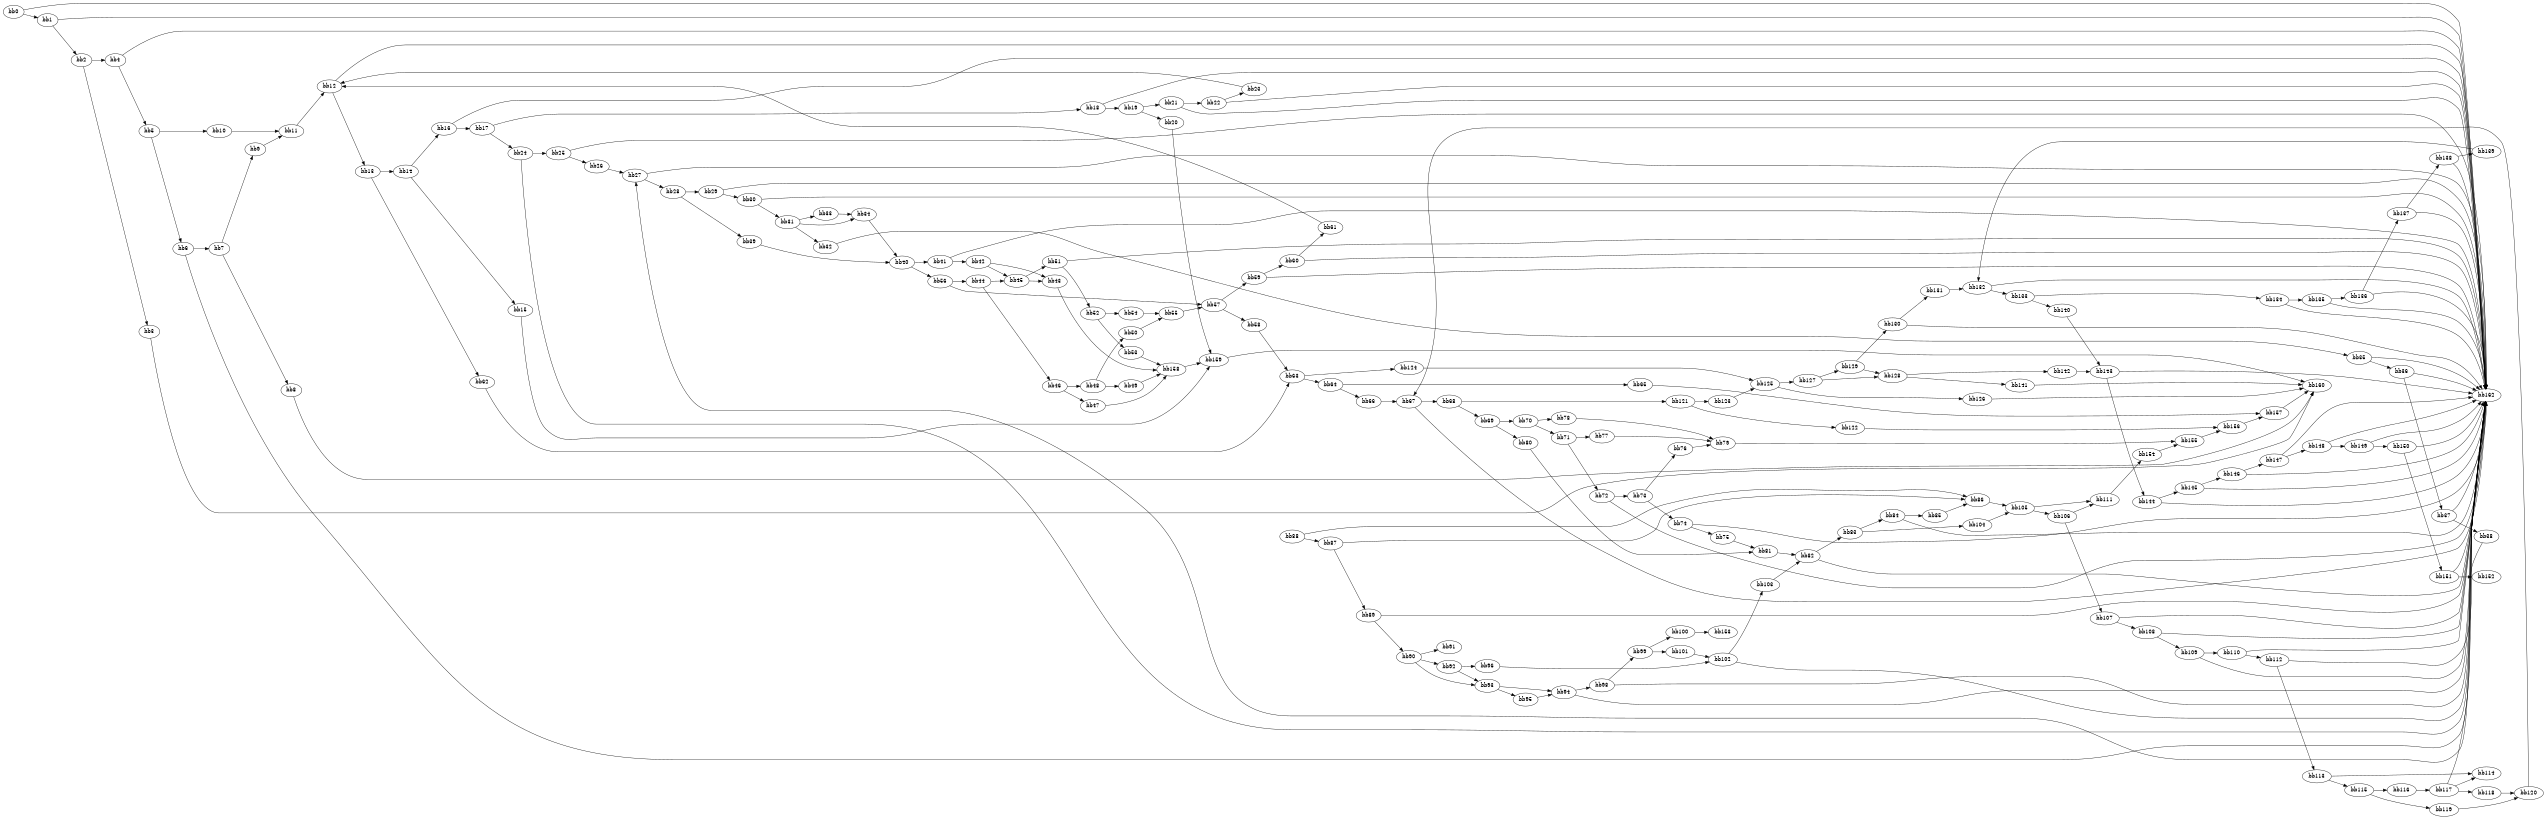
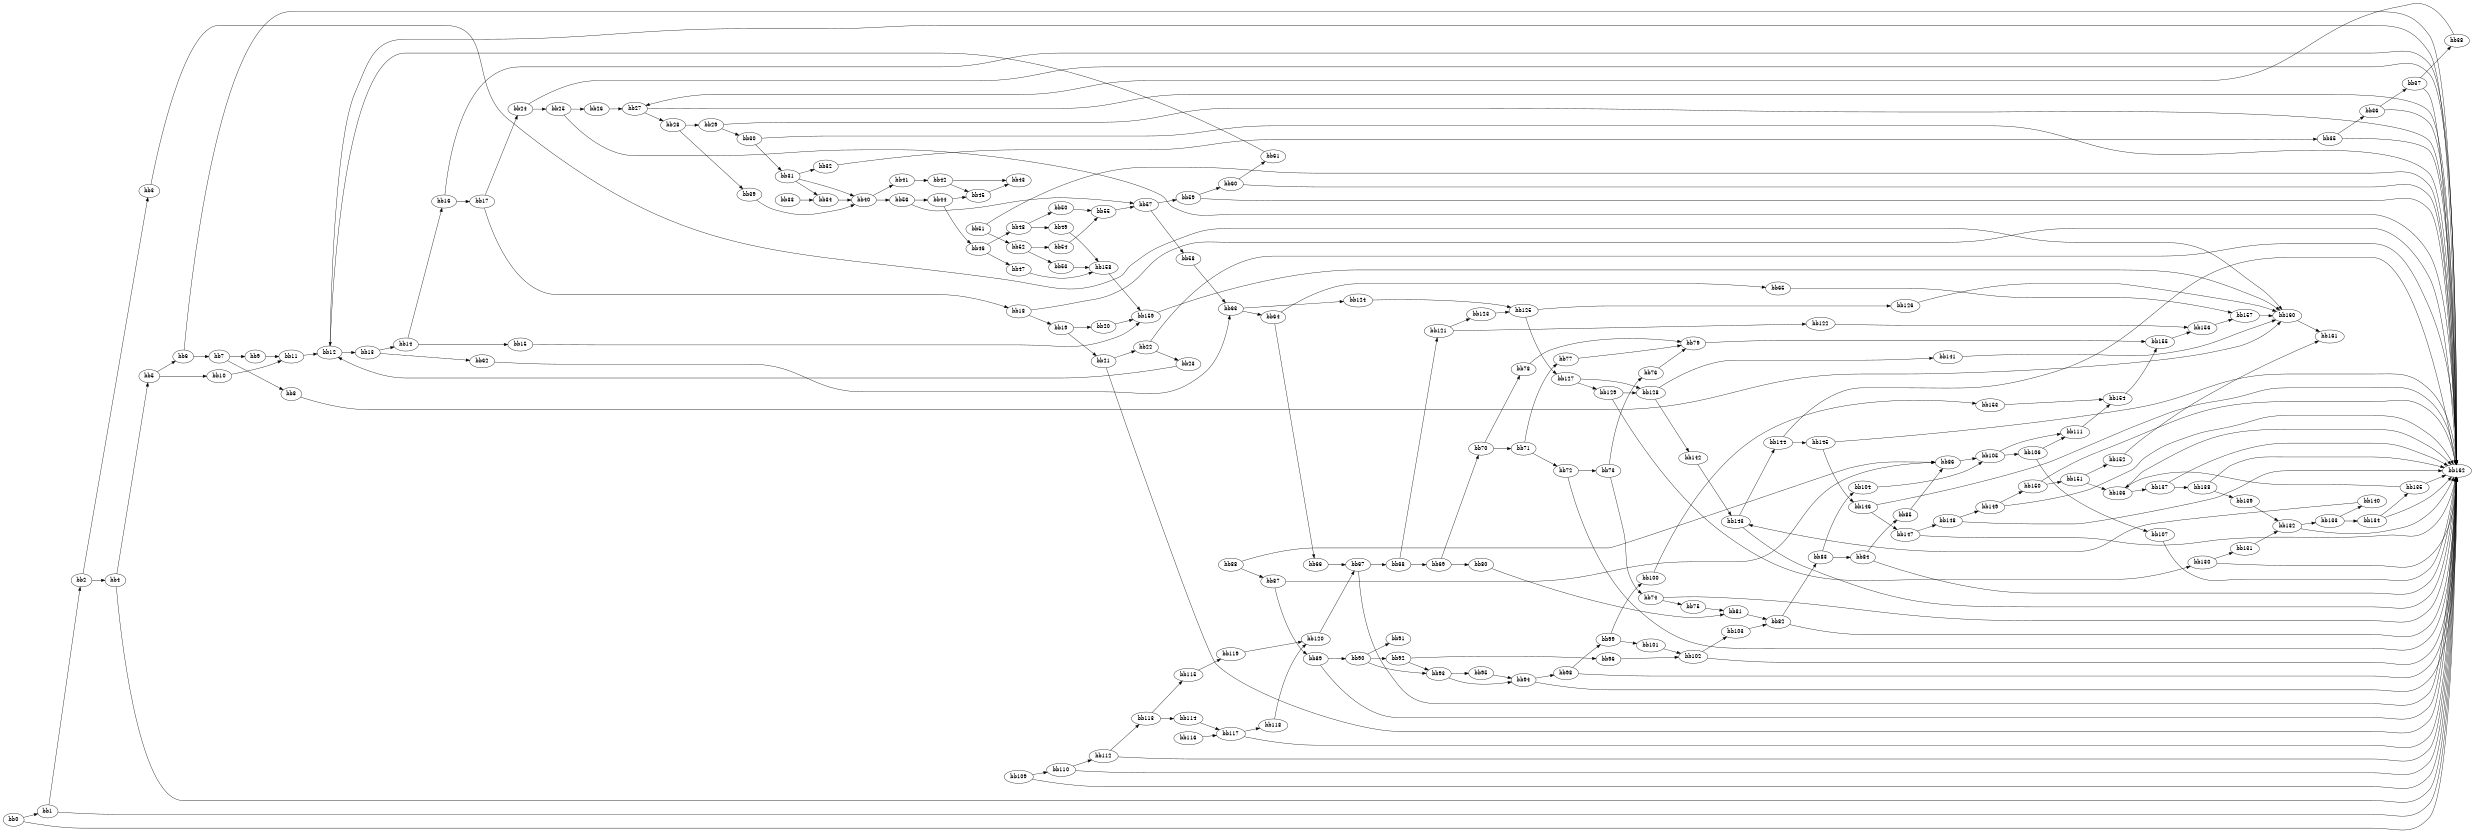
edge "bb41" -> "bb162": removed
edge "bb31" -> "bb33": now "bb31" -> "bb40"
edge "bb45" -> "bb51": removed
node "bb161": added
edge "bb43" -> "bb158": removed
edge "bb153" -> "bb154": added
edge "bb151" -> "bb162": now "bb151" -> "bb136"
node "bb108": removed
edge "bb117" -> "bb114": reversed
edge "bb115" -> "bb116": removed
